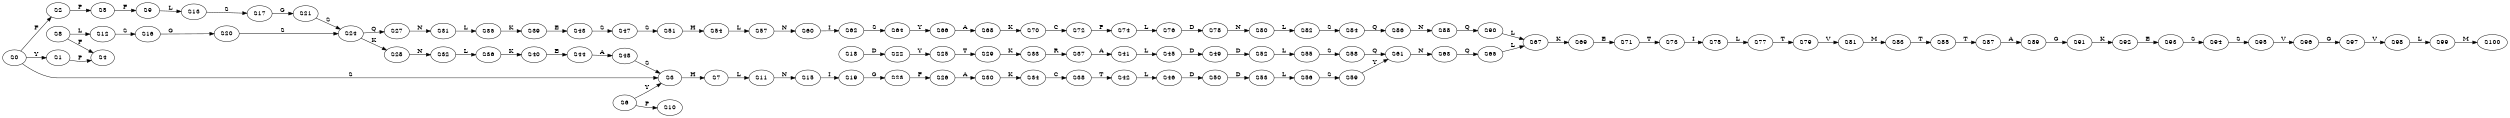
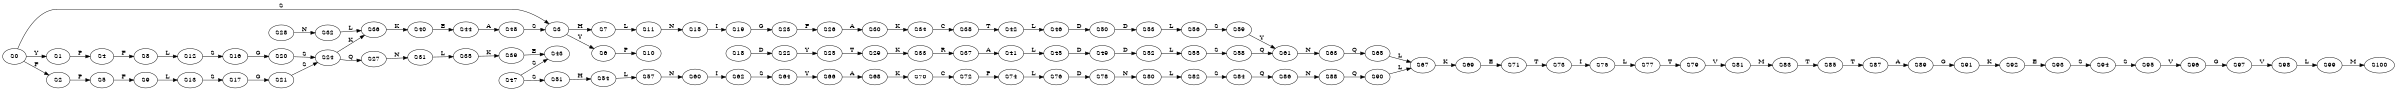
edge "S43" -> "S47": reversed
edge "S24" -> "S28": now "S24" -> "S36"
edge "S8" -> "S4": reversed
edge "S6" -> "S3": reversed
